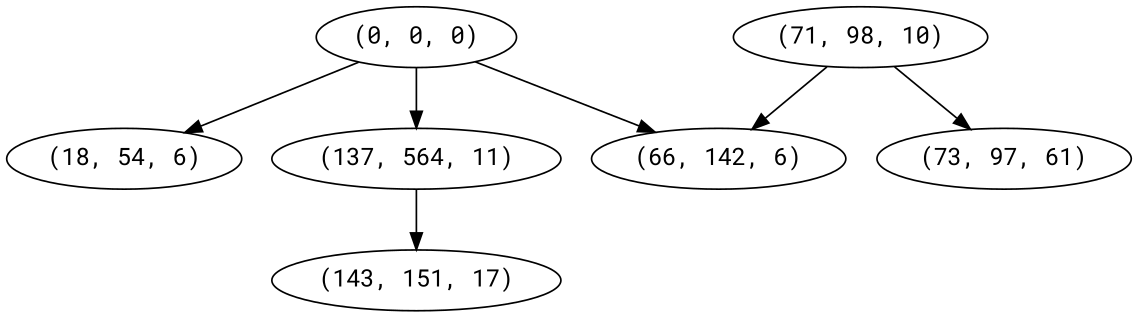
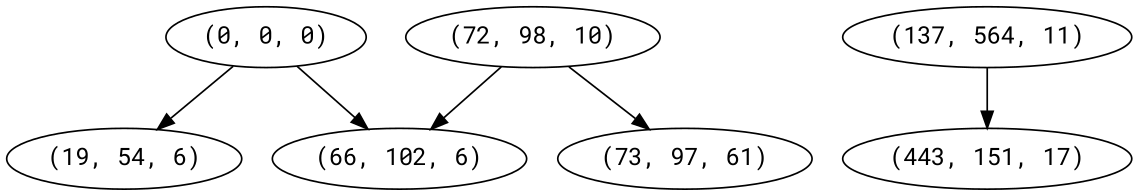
node "(71, 98, 10)": label "(71, 98, 10)" -> "(72, 98, 10)"
edge "(0, 0, 0)" -> "(137, 564, 11)": removed
node "(18, 54, 6)": label "(18, 54, 6)" -> "(19, 54, 6)"
node "(66, 142, 6)": label "(66, 142, 6)" -> "(66, 102, 6)"
node "(143, 151, 17)": label "(143, 151, 17)" -> "(443, 151, 17)"
